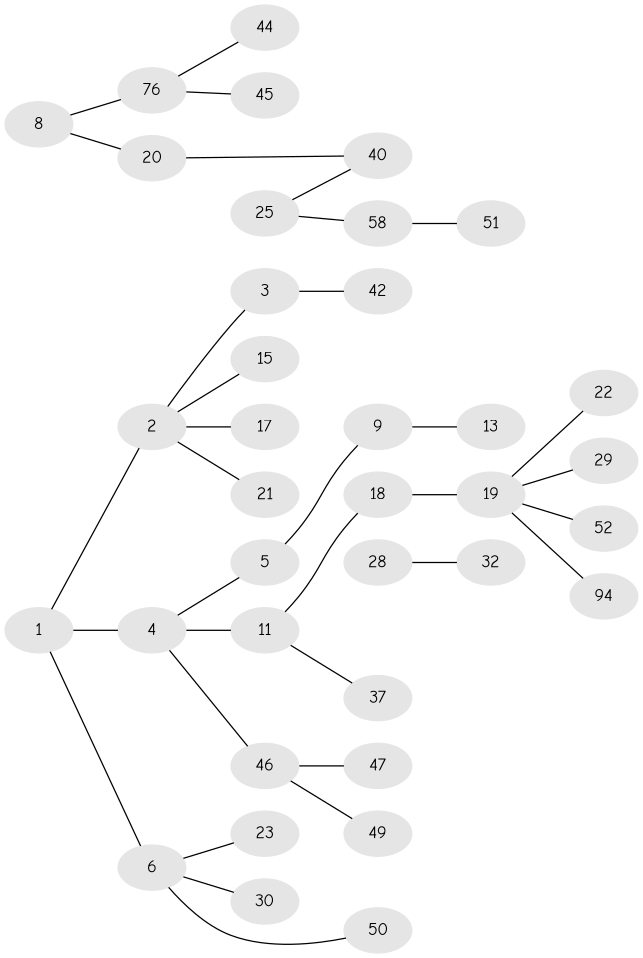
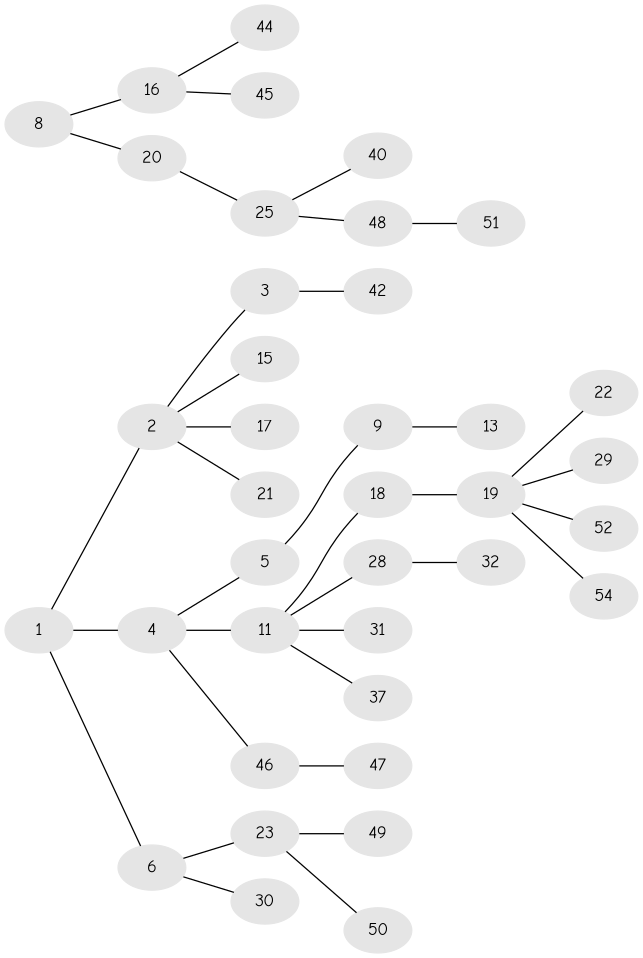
node "76": label "76" -> "16"
edge "40" -- "20": now "25" -- "20"
node "58": label "58" -> "48"
edge "28" -- "11": added
node "94": label "94" -> "54"
node "31": added
edge "46" -- "49": now "23" -- "49"
edge "6" -- "50": now "23" -- "50"
